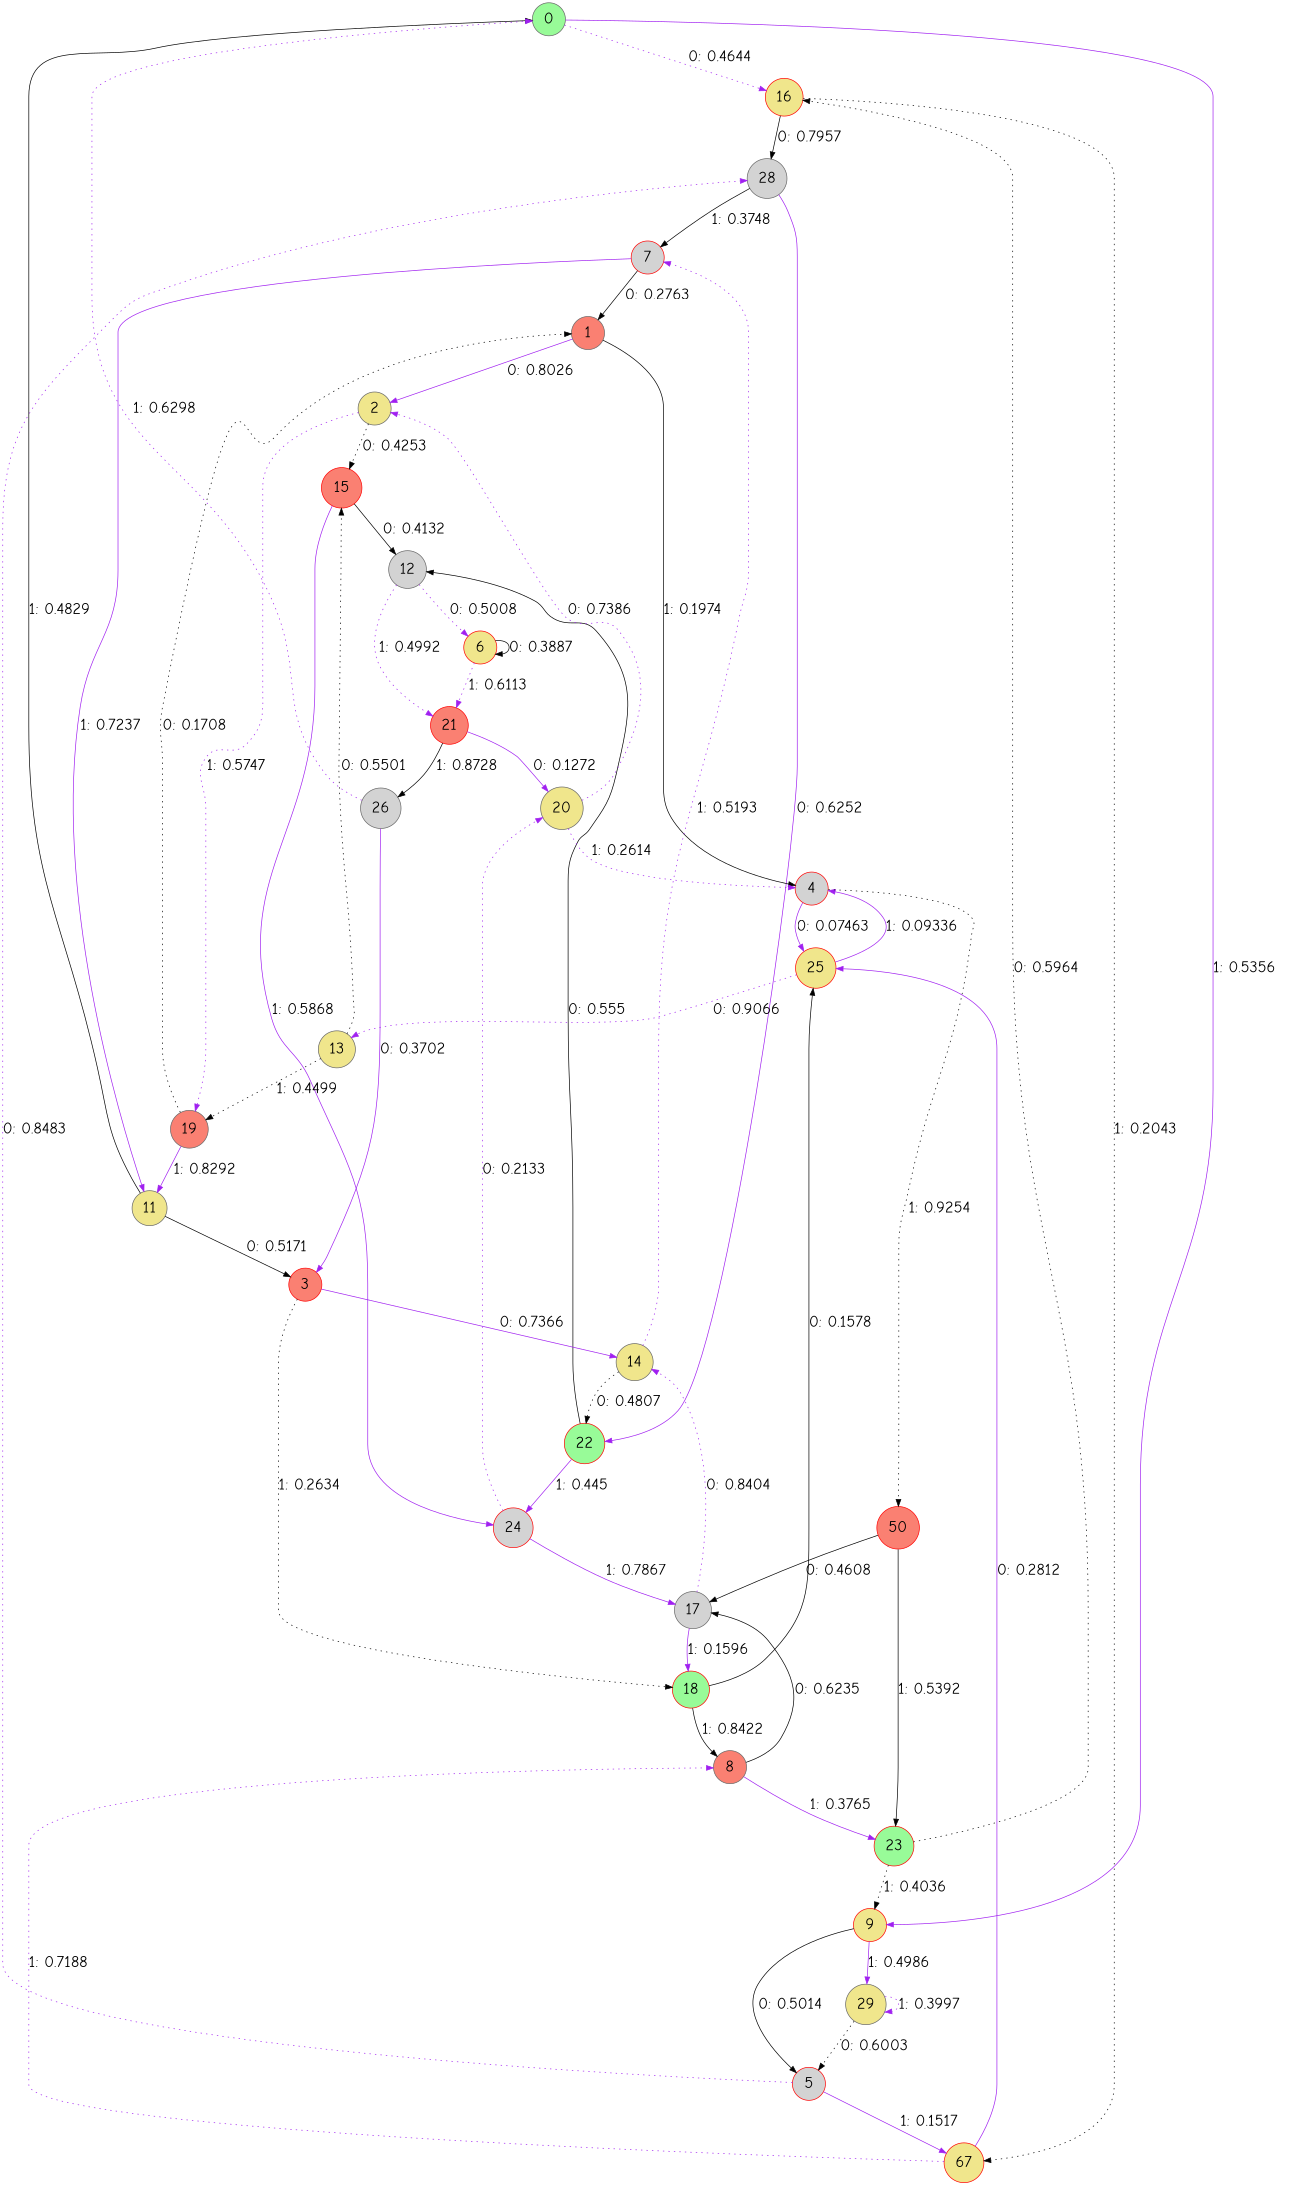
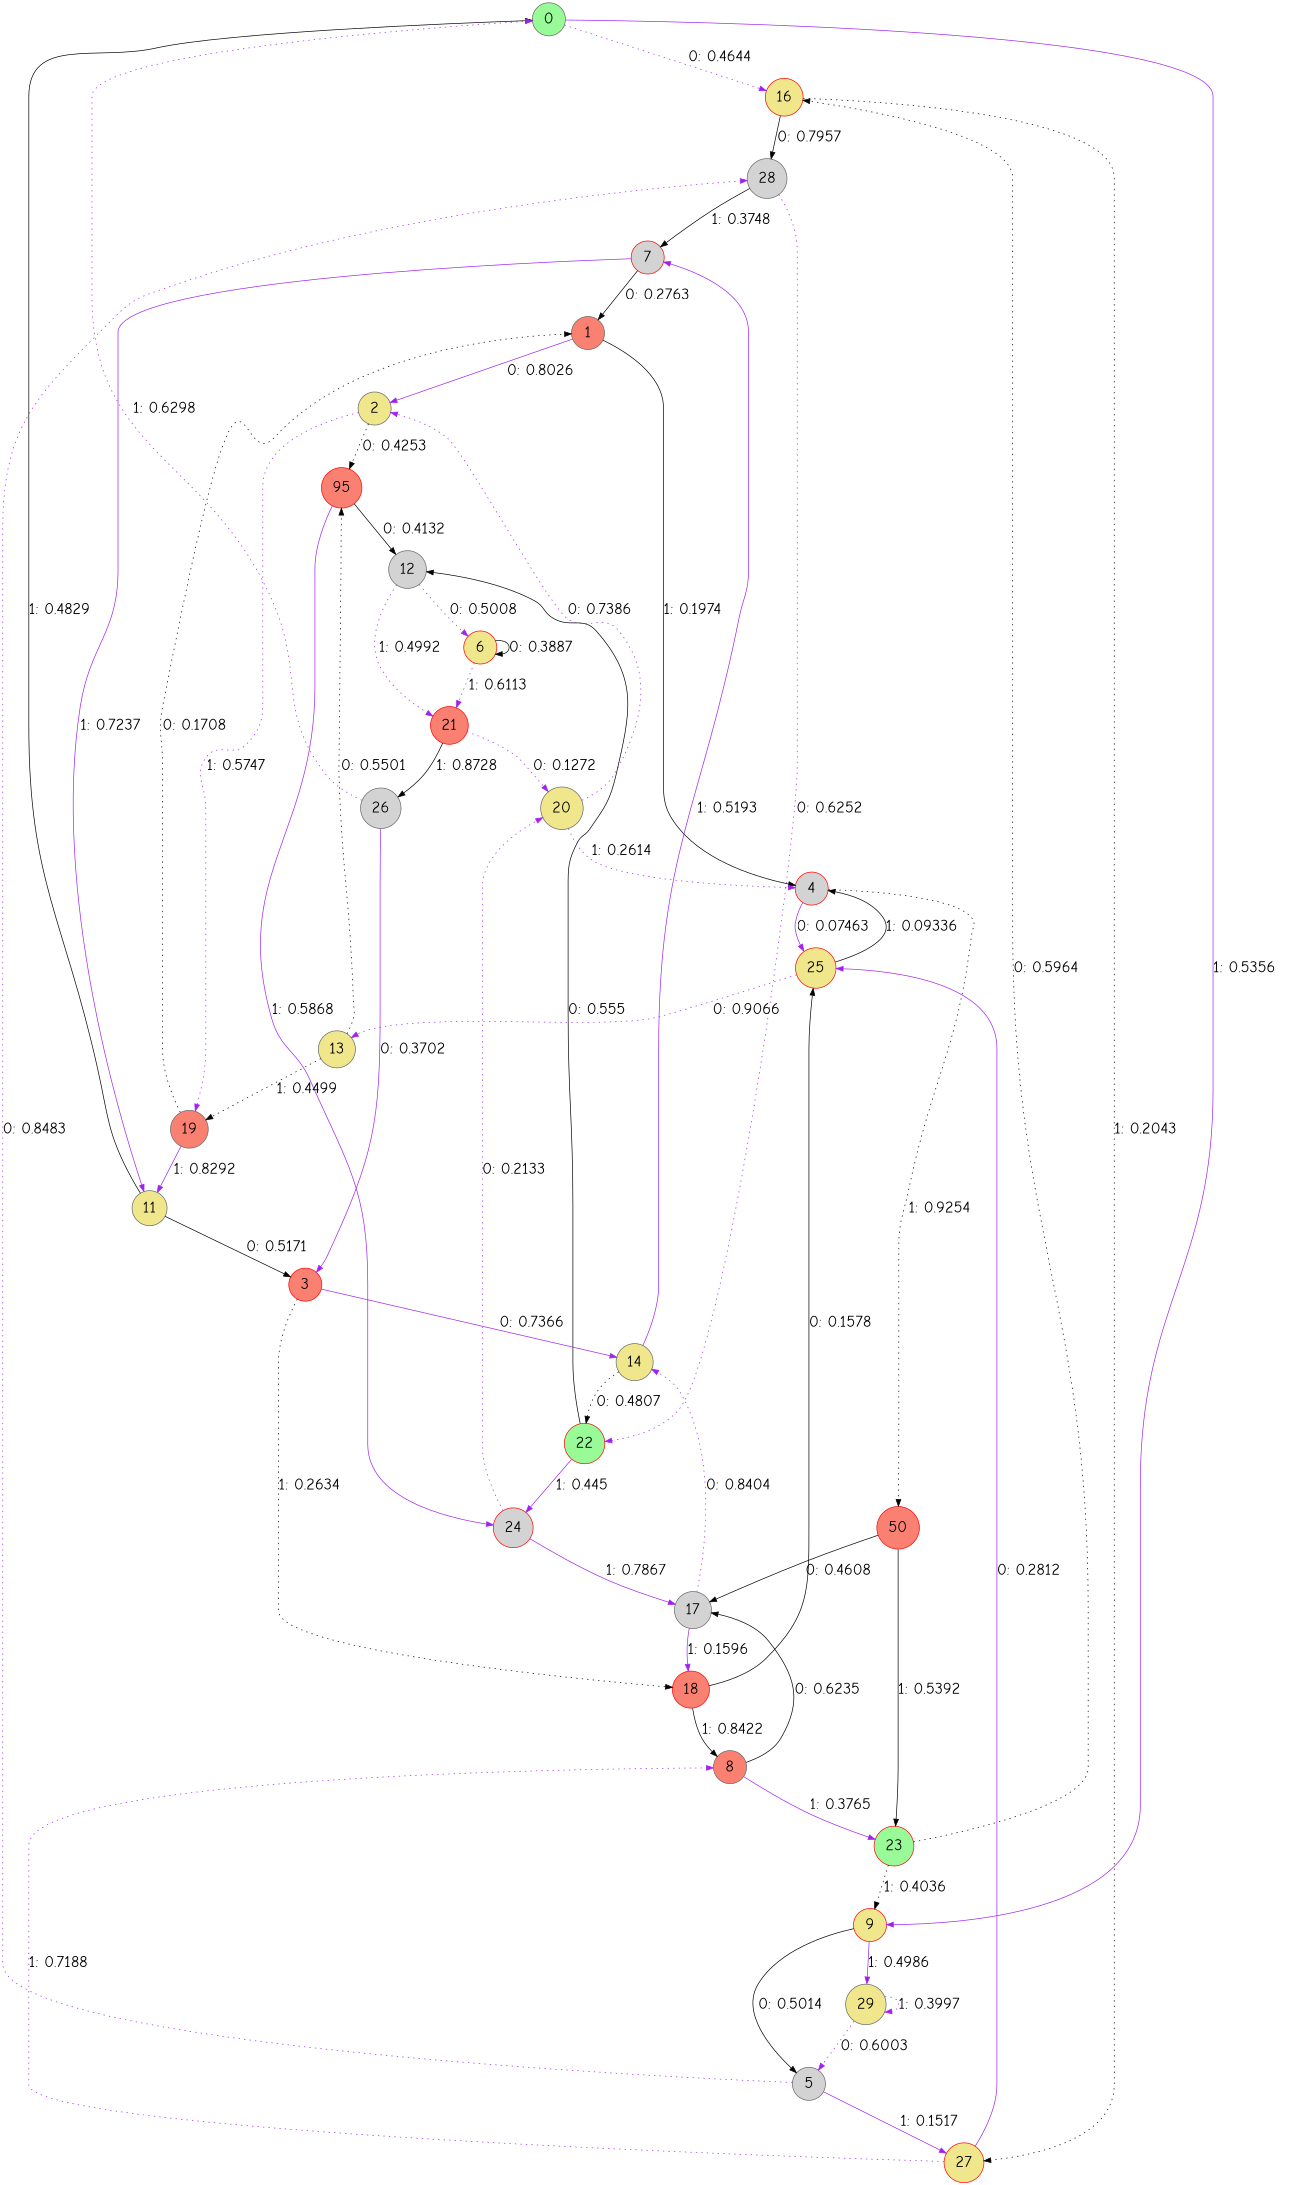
node "15": label "15" -> "95"
edge "21" -> "20": style solid -> dotted
edge "14" -> "7": style dotted -> solid
edge "28" -> "22": style solid -> dotted
edge "25" -> "4": color purple -> black
node "18": fillcolor palegreen -> salmon
edge "29" -> "5": color black -> purple
node "5": color red -> gray40
node "67": label "67" -> "27"
